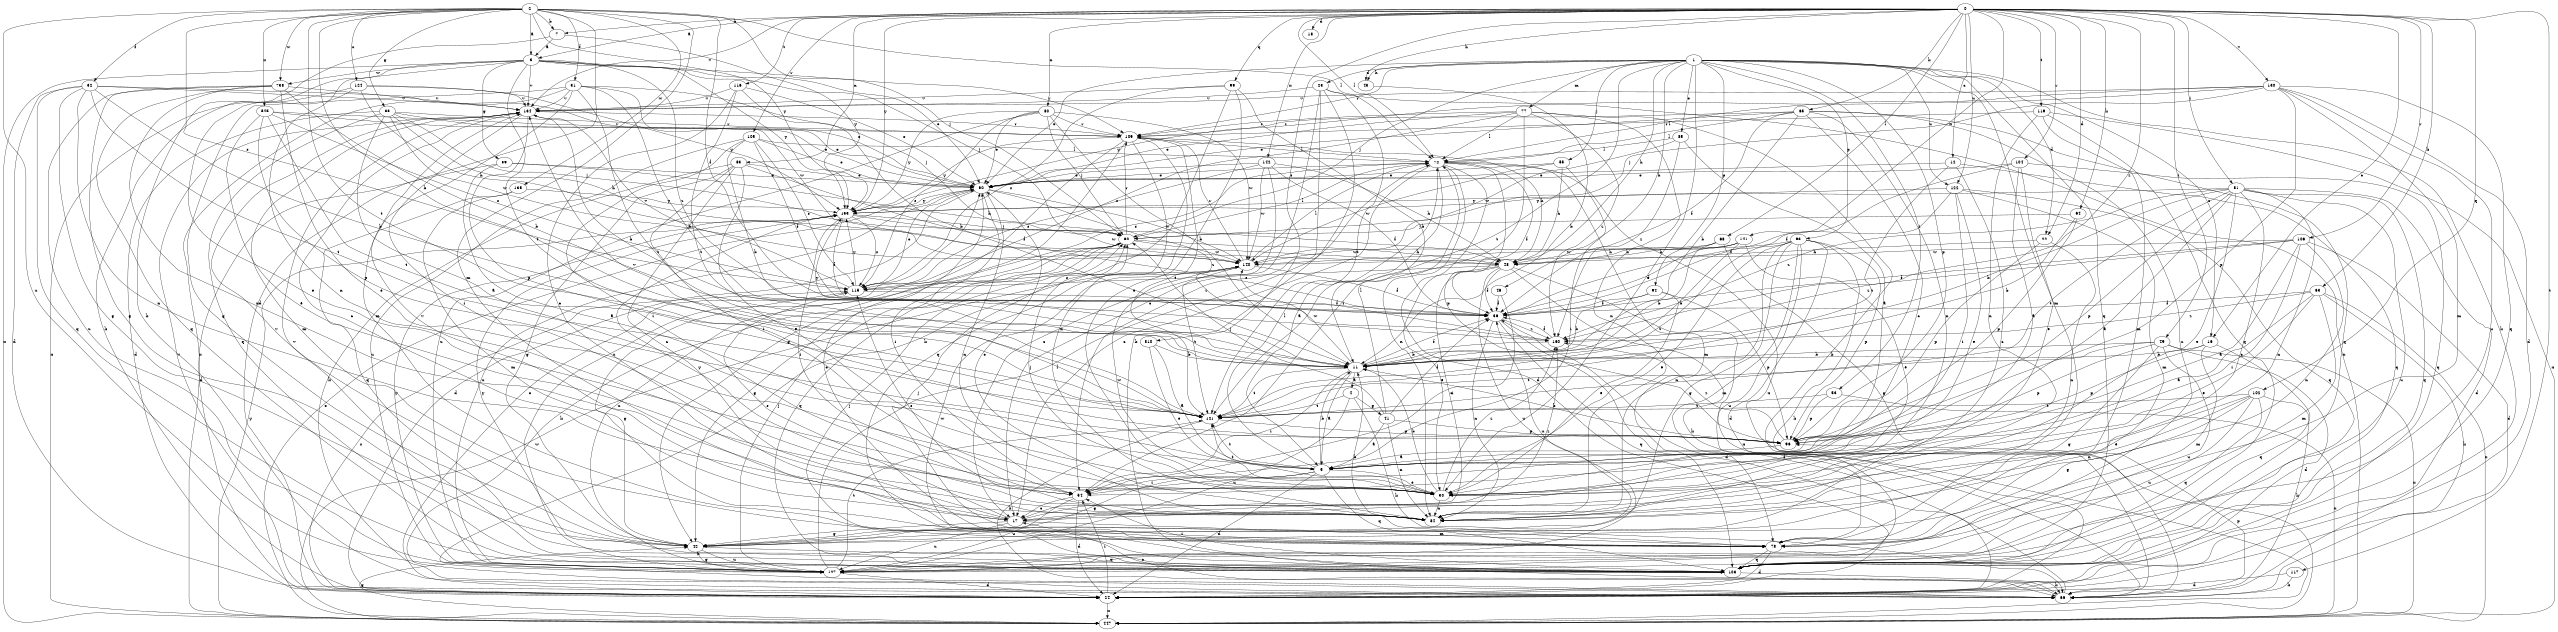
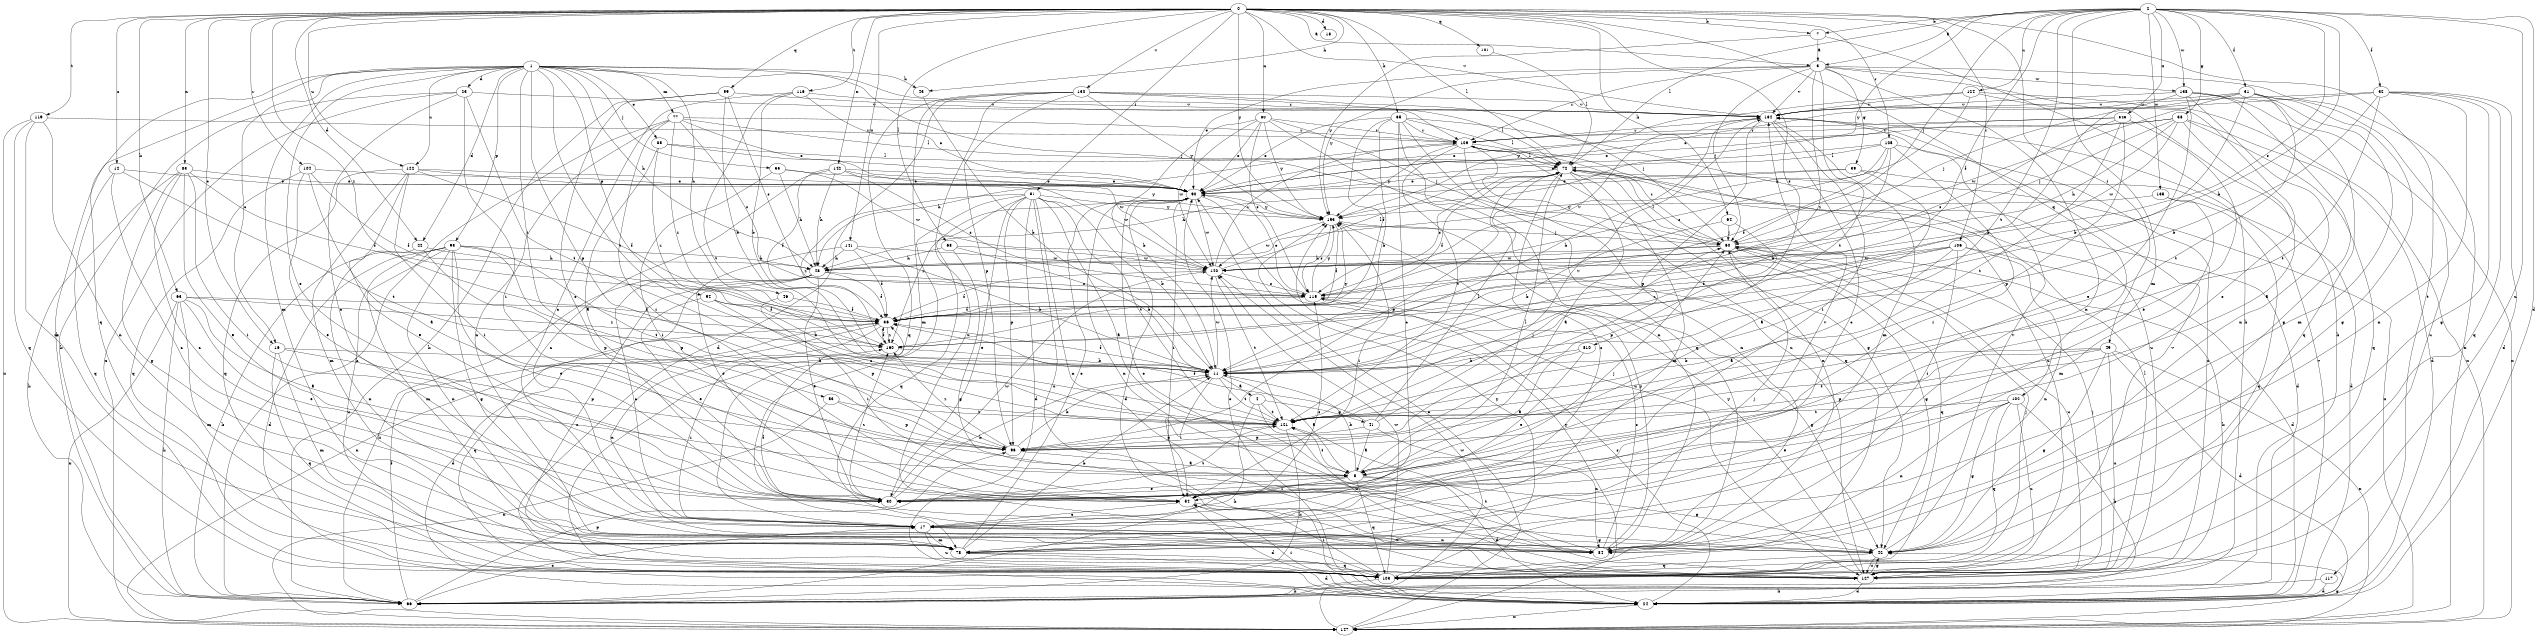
node "101": added
edge "1" -> "90": now "122" -> "90"
node "738": label "738" -> "138"
edge "42" -> "36": label "u" -> "f"
edge "30" -> "84": now "17" -> "84"
node "447": label "447" -> "147"
